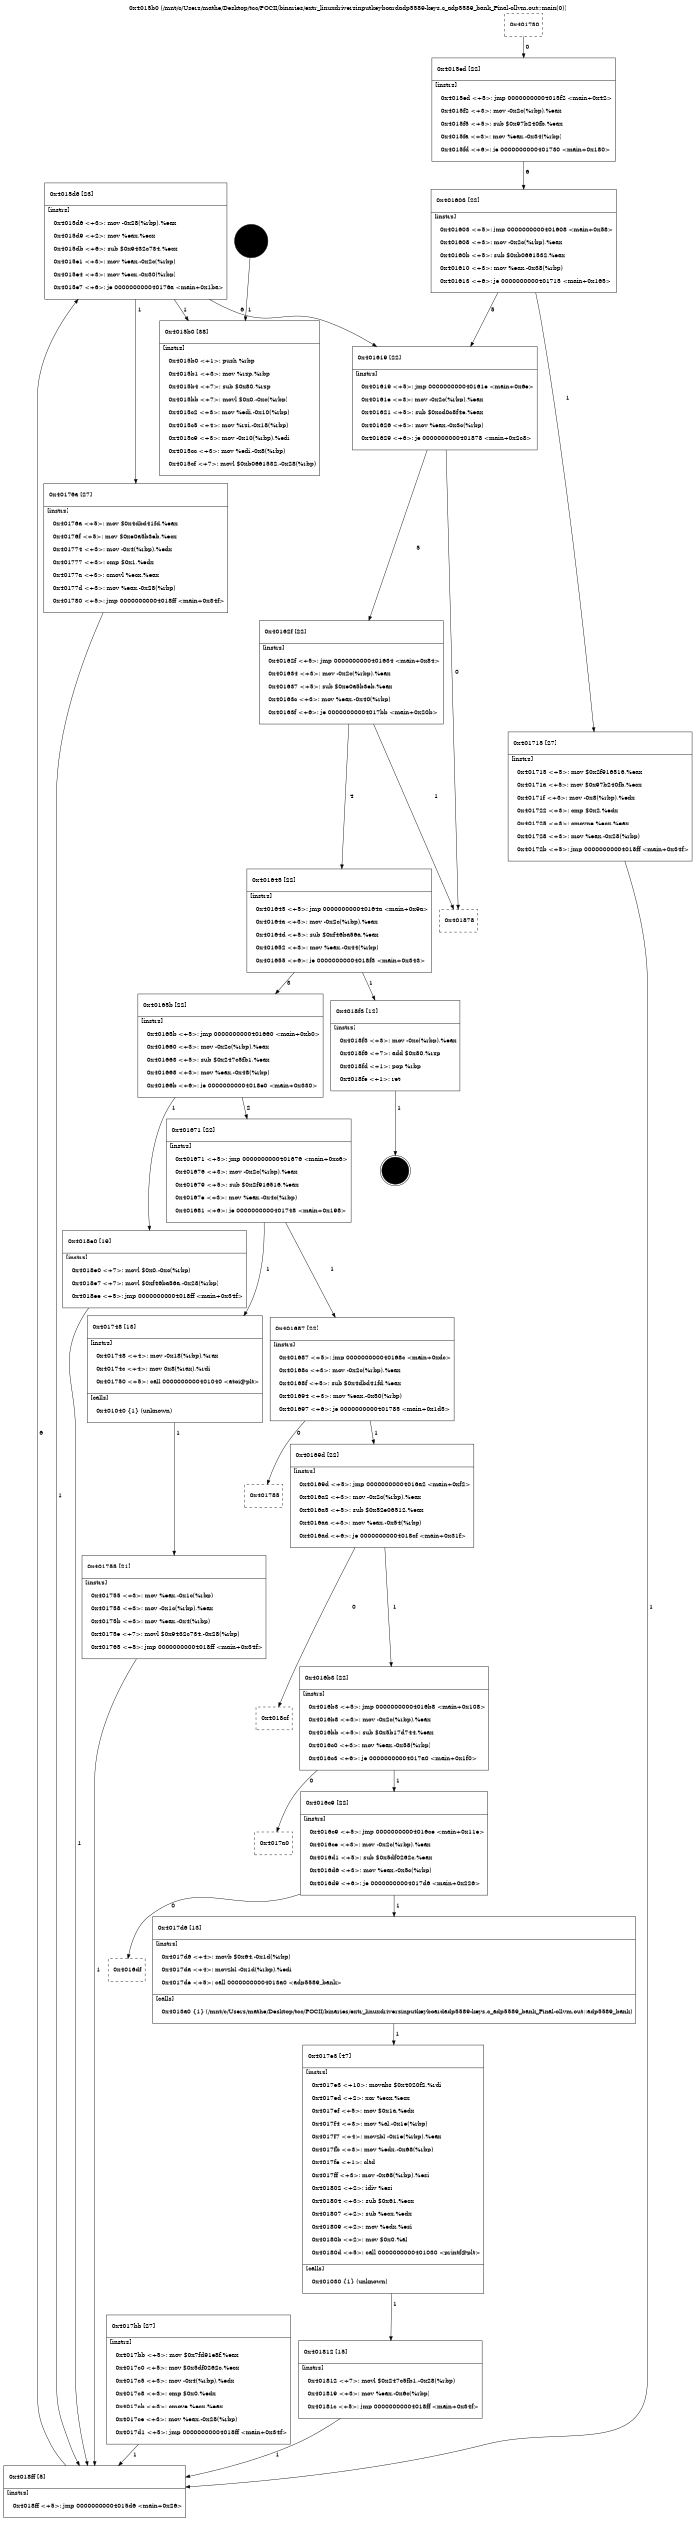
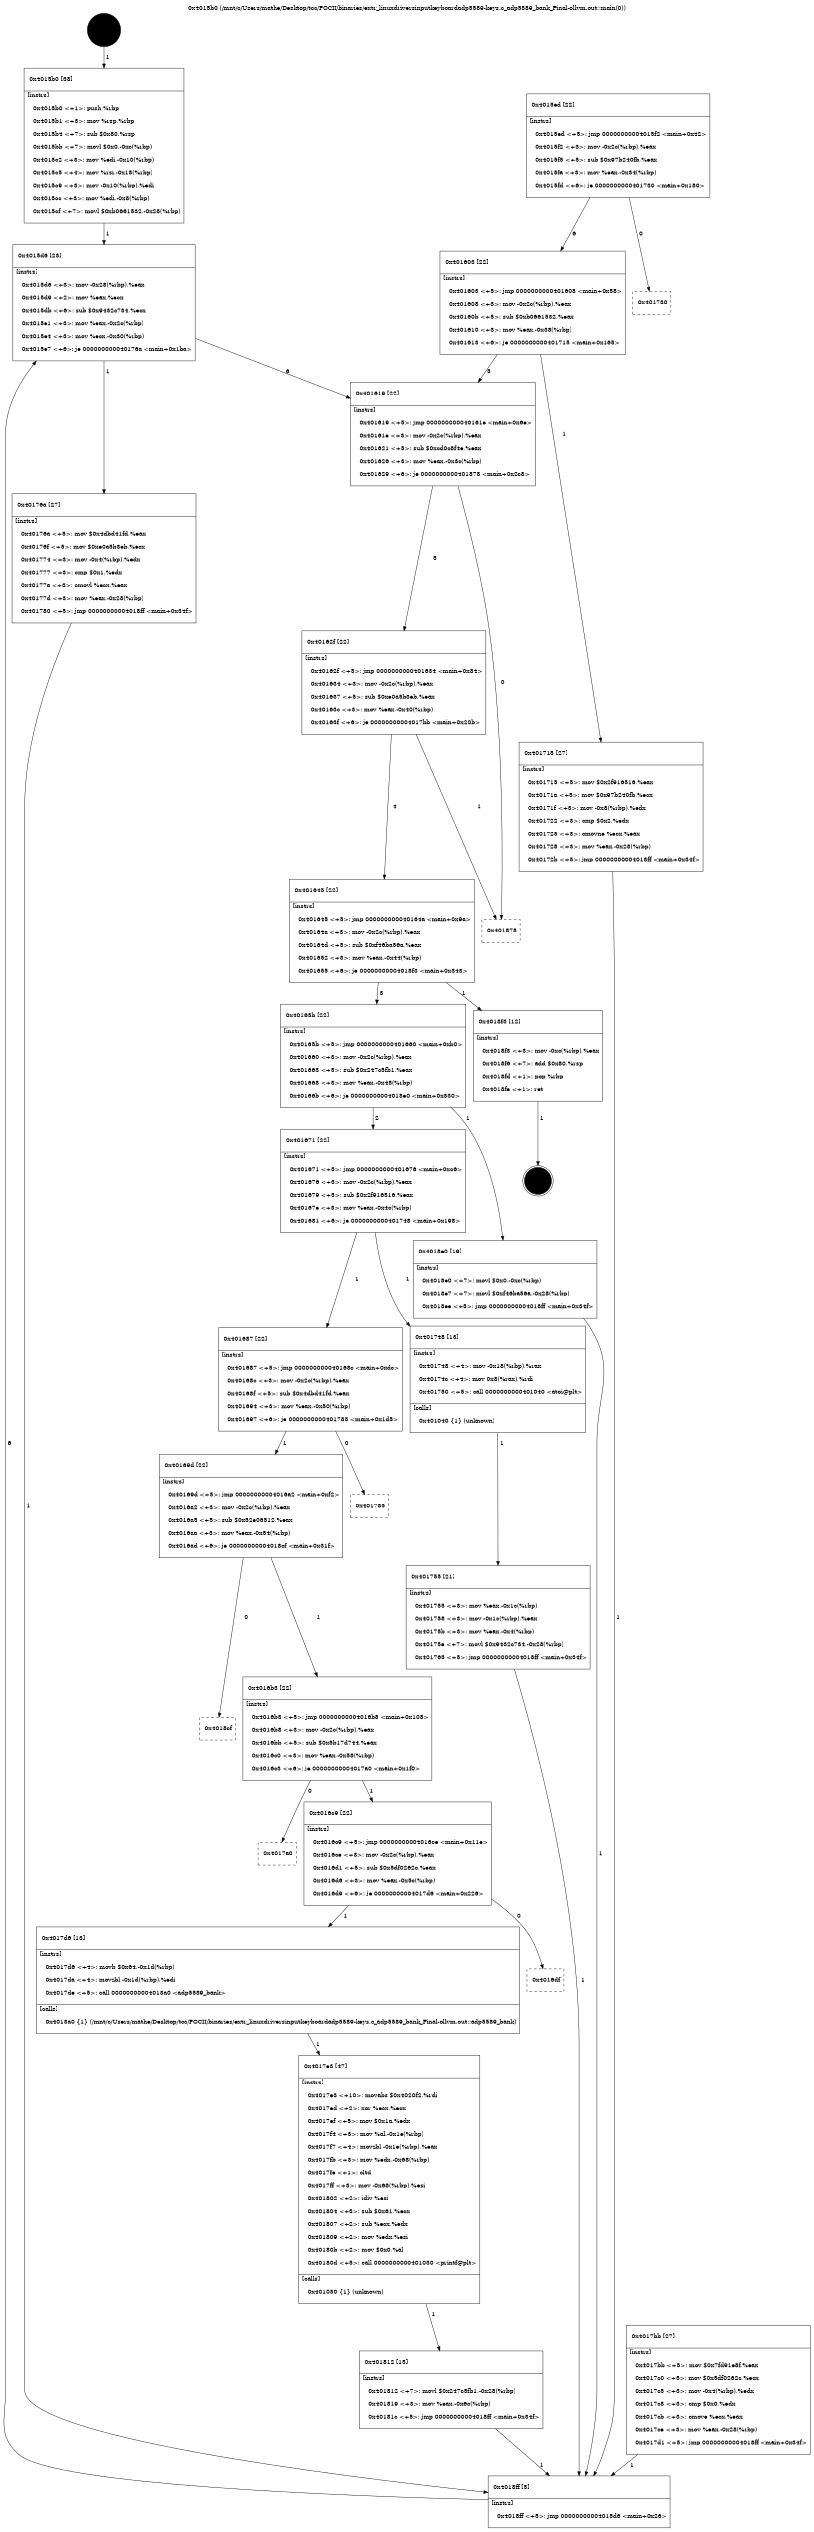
edge "0x401730" -> "0x4015ed [22]": reversed
edge "0x4015d6 [23]" -> "0x4015b0 [38]": reversed
